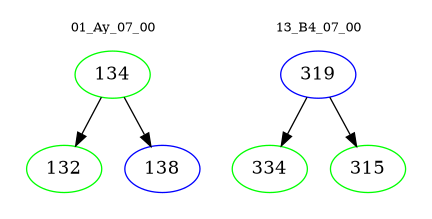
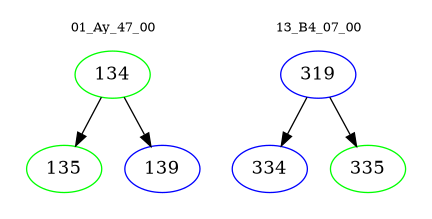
cluster "01_Ay_07_00": label "01_Ay_07_00" -> "01_Ay_47_00"
node "132": label "132" -> "135"
node "138": label "138" -> "139"
node "334": color green -> blue
node "315": label "315" -> "335"
